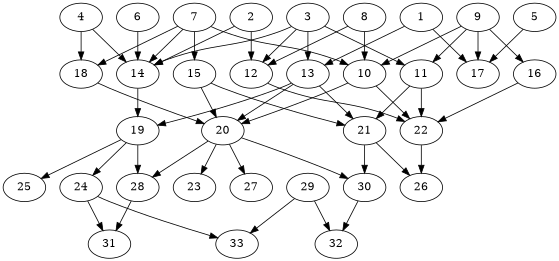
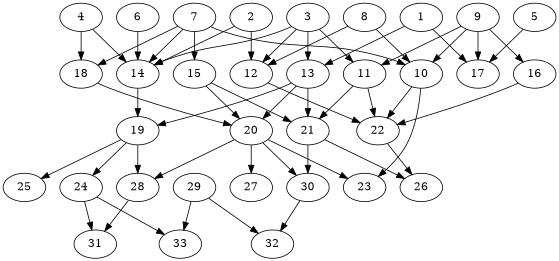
edge "10" -> "20": now "10" -> "23"
